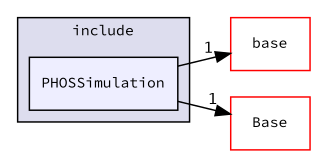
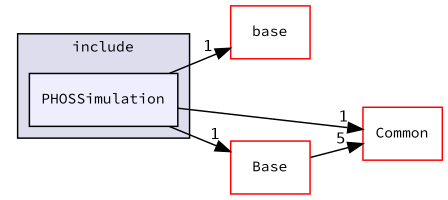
node "Common": added
